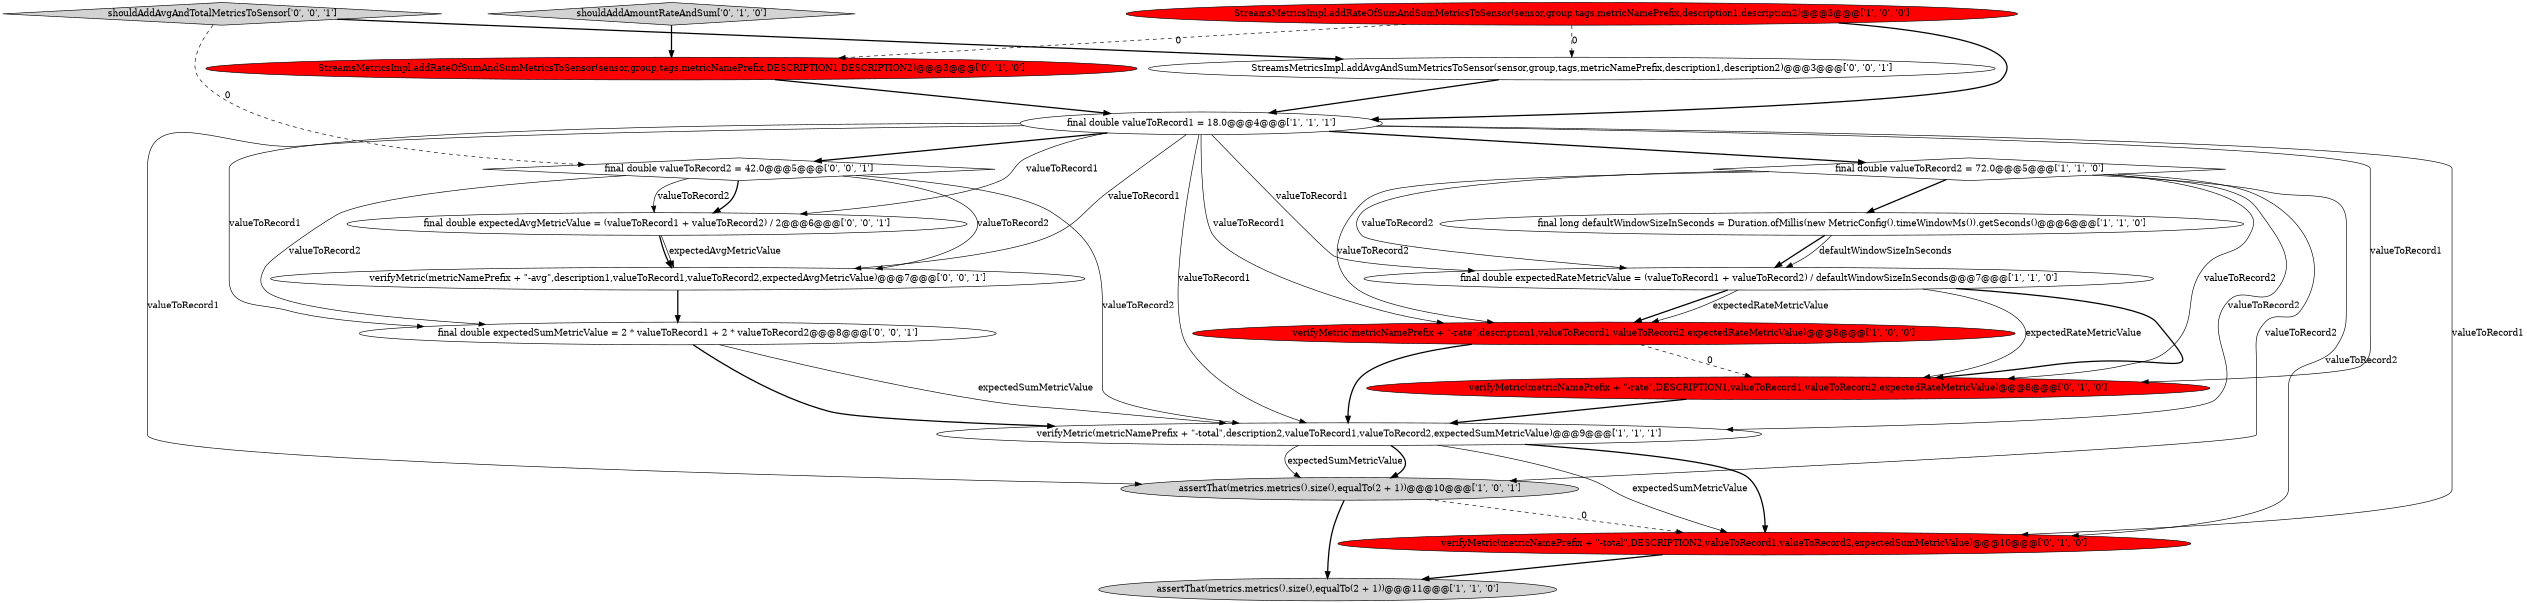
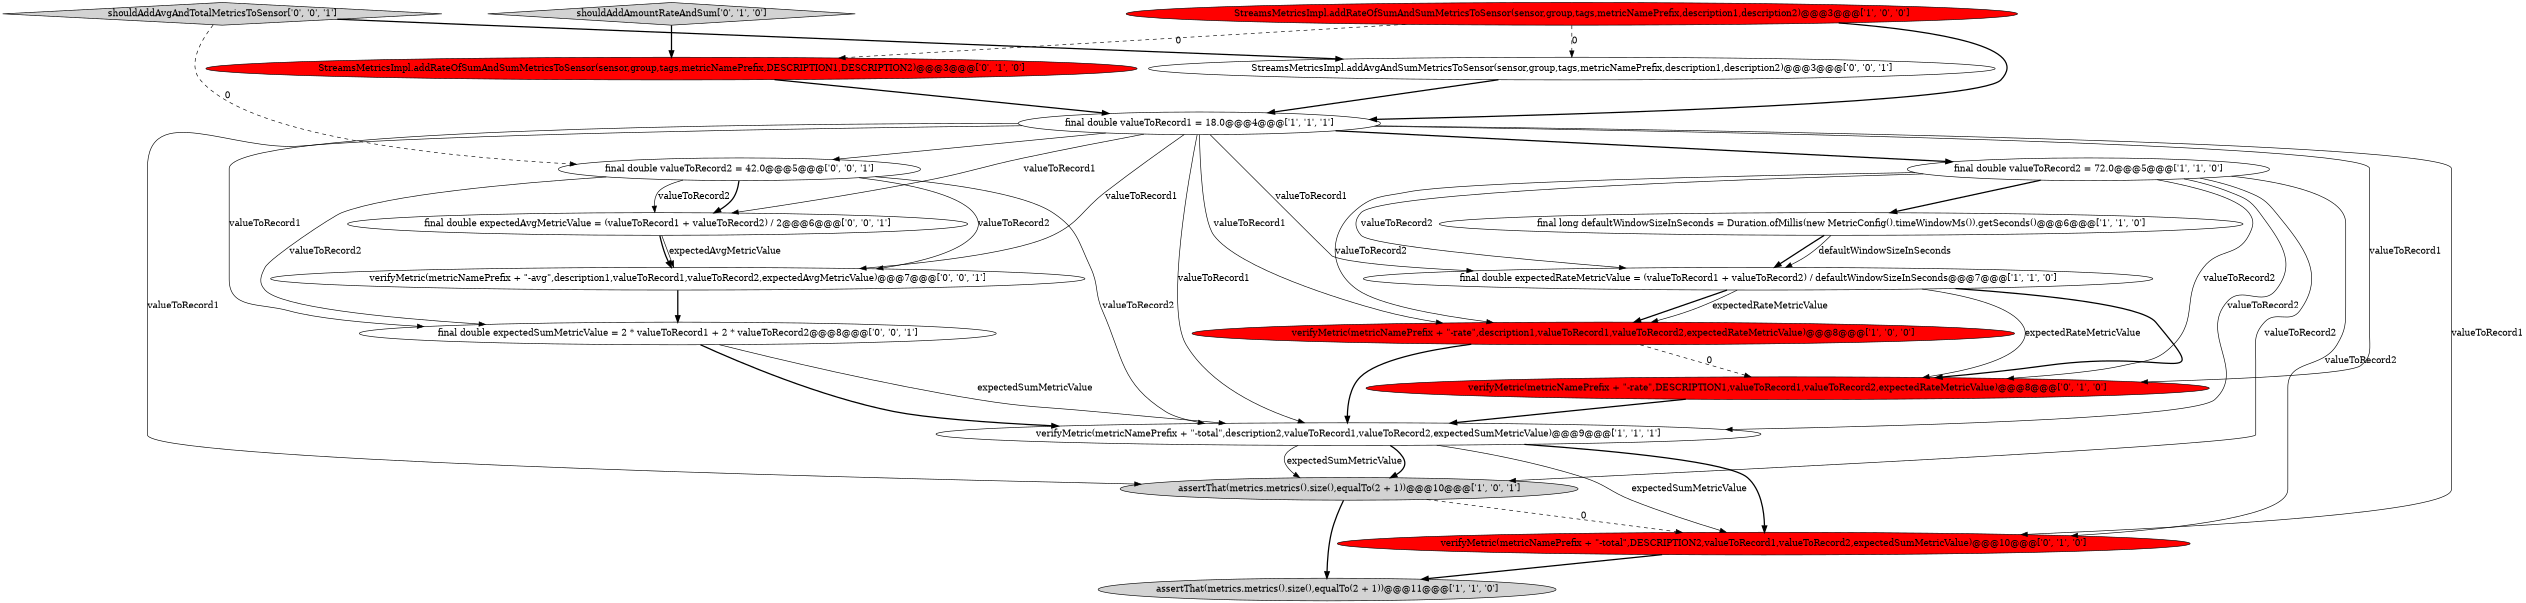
edge "final double valueToRecord1 = 18.0@@@4@@@['1', '1', '1']" -> "final double valueToRecord2 = 42.0@@@5@@@['0', '0', '1']": style bold -> solid
node "final double valueToRecord2 = 42.0@@@5@@@['0', '0', '1']": shape diamond -> ellipse
node "final double valueToRecord2 = 72.0@@@5@@@['1', '1', '0']": shape diamond -> ellipse
